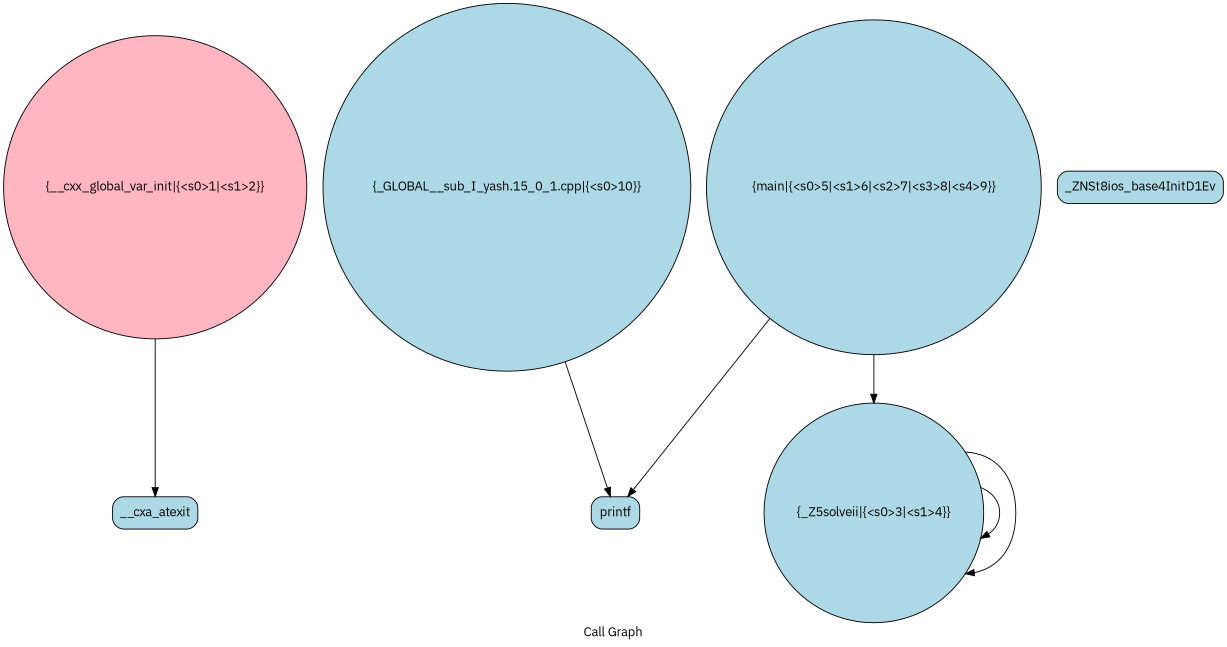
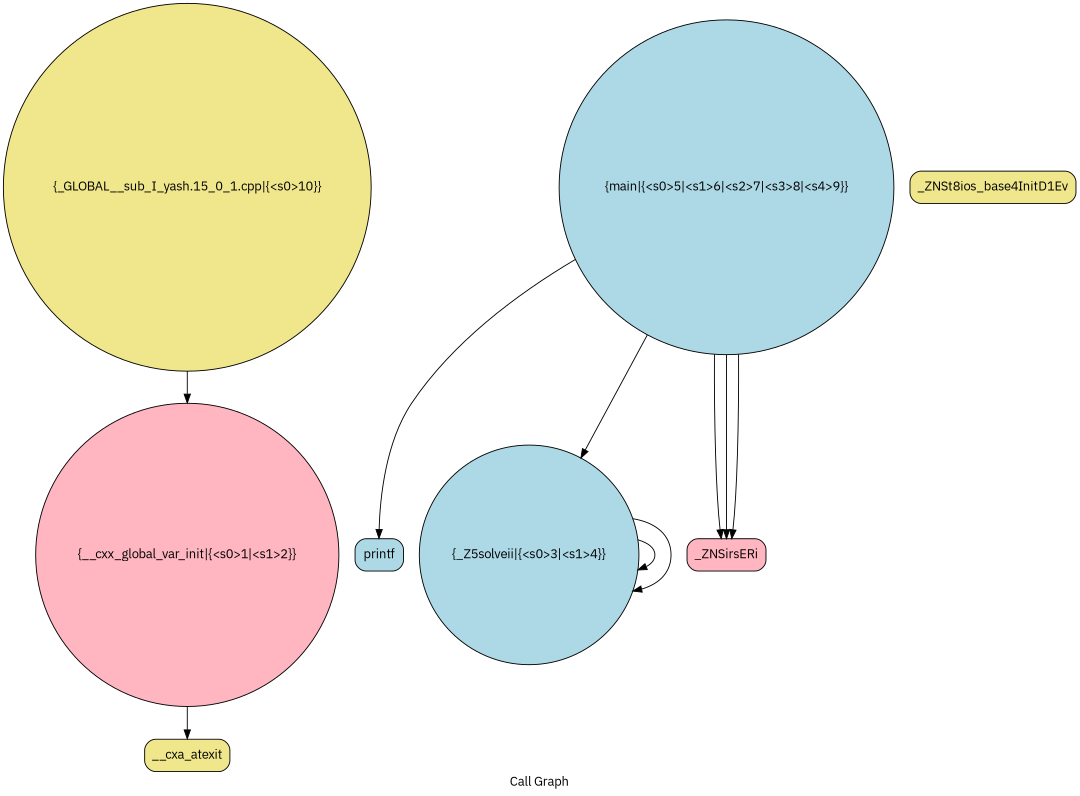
node "{_GLOBAL__sub_I_yash.15_0_1.cpp|{<s0>10}}": fillcolor lightblue -> khaki
node "_ZNSt8ios_base4InitD1Ev": fillcolor lightblue -> khaki
edge "{_GLOBAL__sub_I_yash.15_0_1.cpp|{<s0>10}}" -> "printf": now "{_GLOBAL__sub_I_yash.15_0_1.cpp|{<s0>10}}" -> "{__cxx_global_var_init|{<s0>1|<s1>2}}"
node "__cxa_atexit": fillcolor lightblue -> khaki
node "_ZNSirsERi": added
